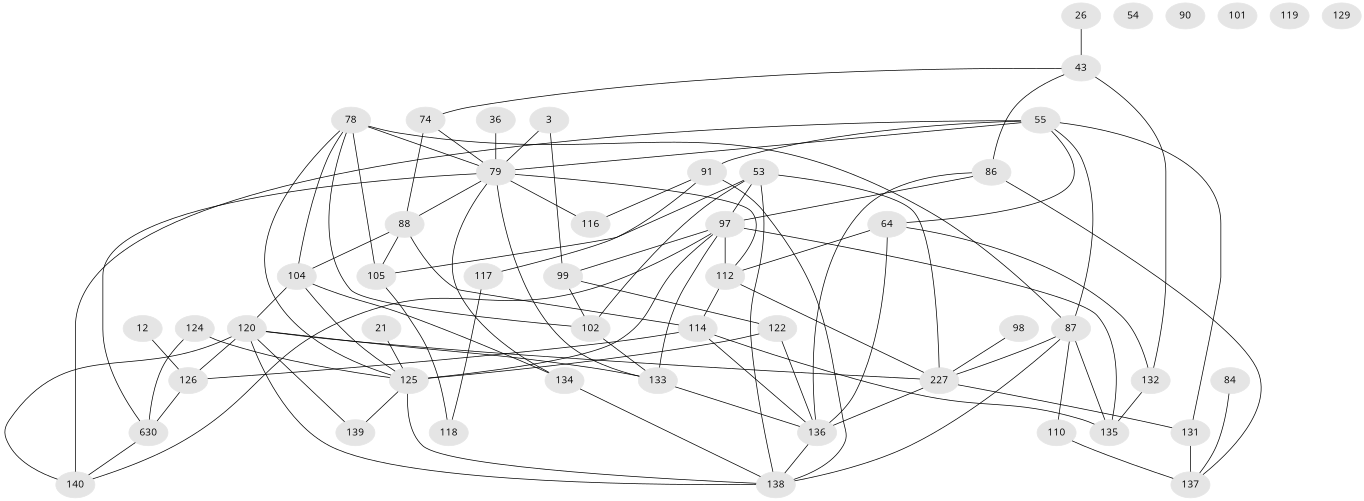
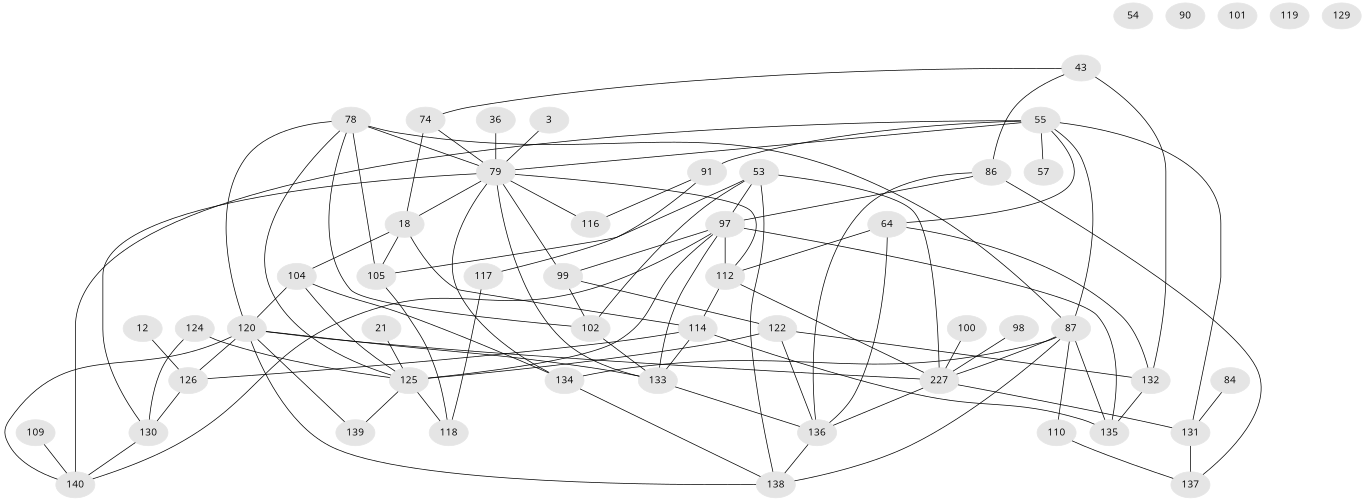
node "26": removed
node "57": added
edge "78" -- "104": now "78" -- "120"
edge "3" -- "99": now "79" -- "99"
node "88": label "88" -> "18"
edge "91" -- "138": removed
node "100": added
edge "122" -- "132": added
edge "87" -- "134": added
edge "114" -- "136": now "114" -- "133"
node "109": added
node "630": label "630" -> "130"
edge "84" -- "137": now "84" -- "131"
edge "125" -- "138": now "125" -- "118"
